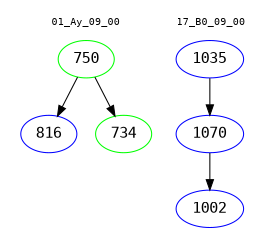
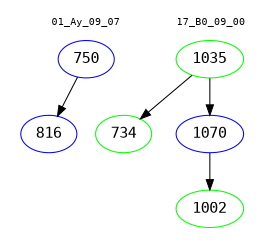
cluster "01_Ay_09_00": label "01_Ay_09_00" -> "01_Ay_09_07"
node "750": color green -> blue
node "1035": color blue -> green
edge "750" -> "734": now "1035" -> "734"
node "1002": color blue -> green
